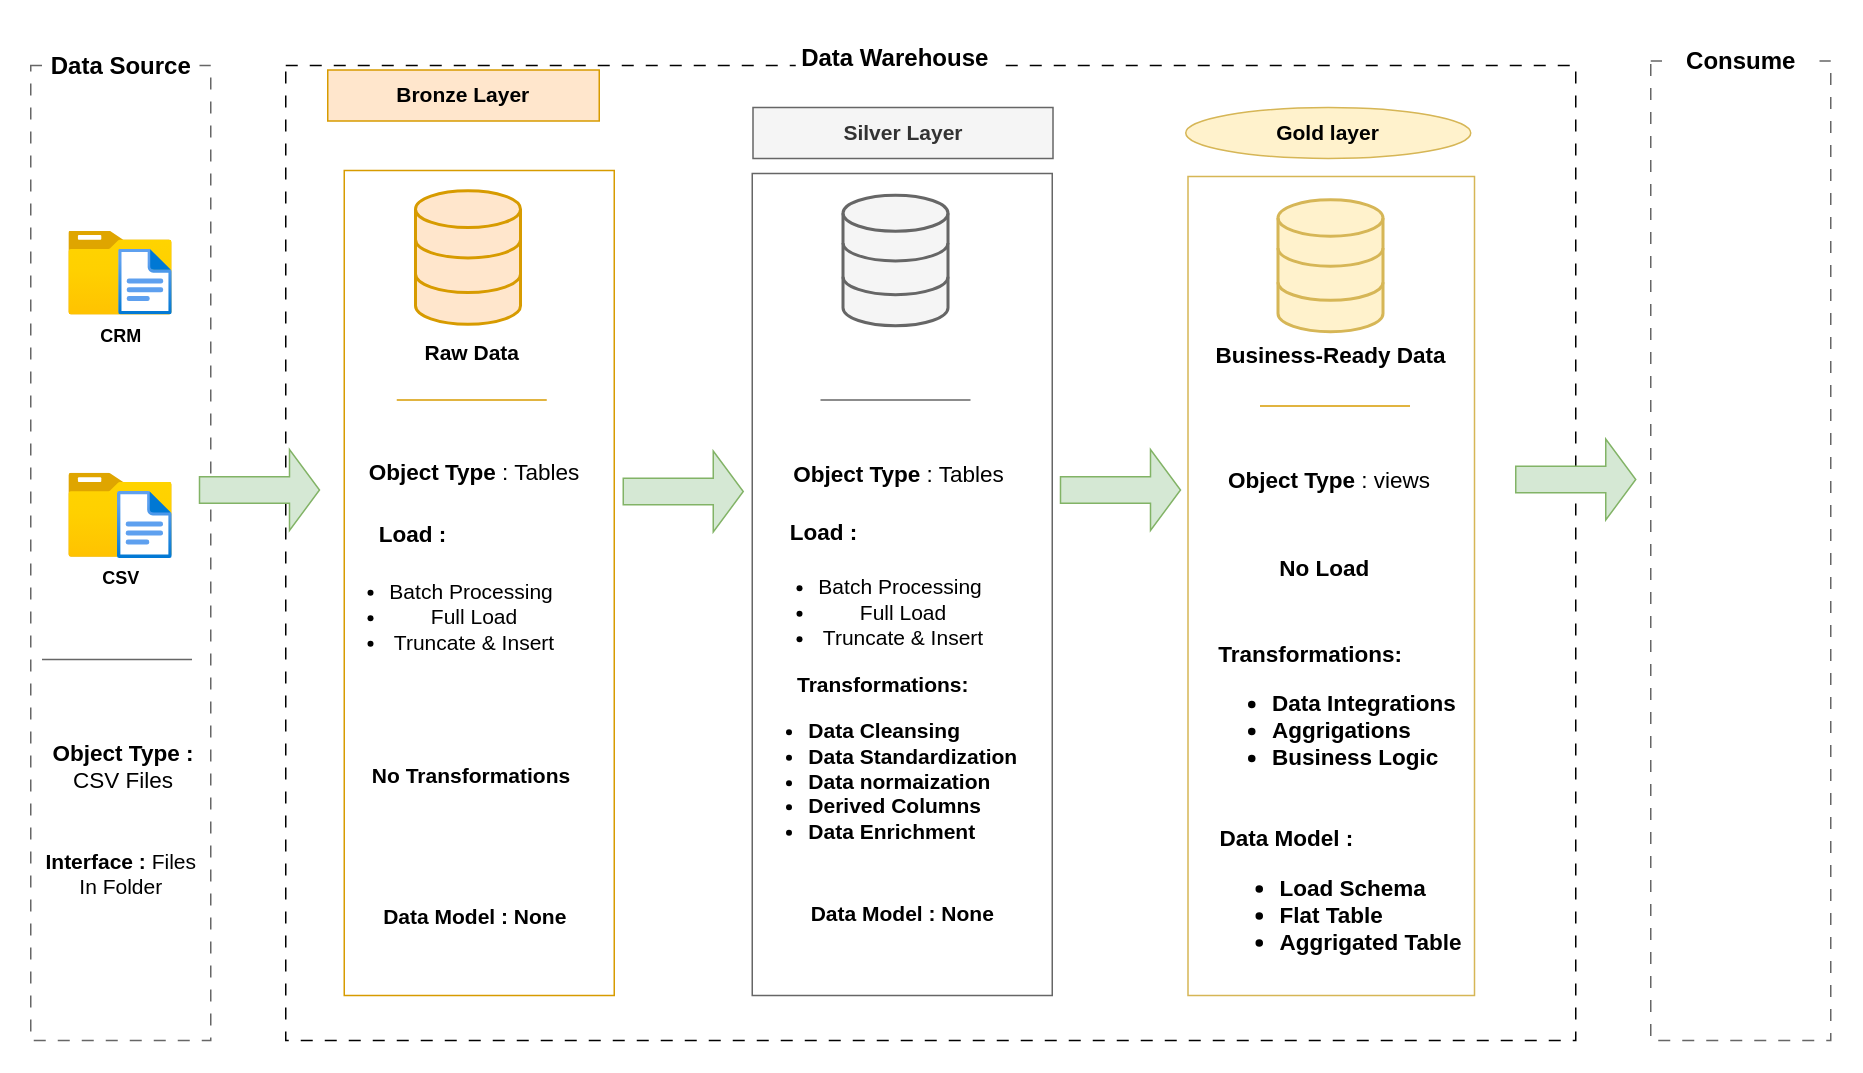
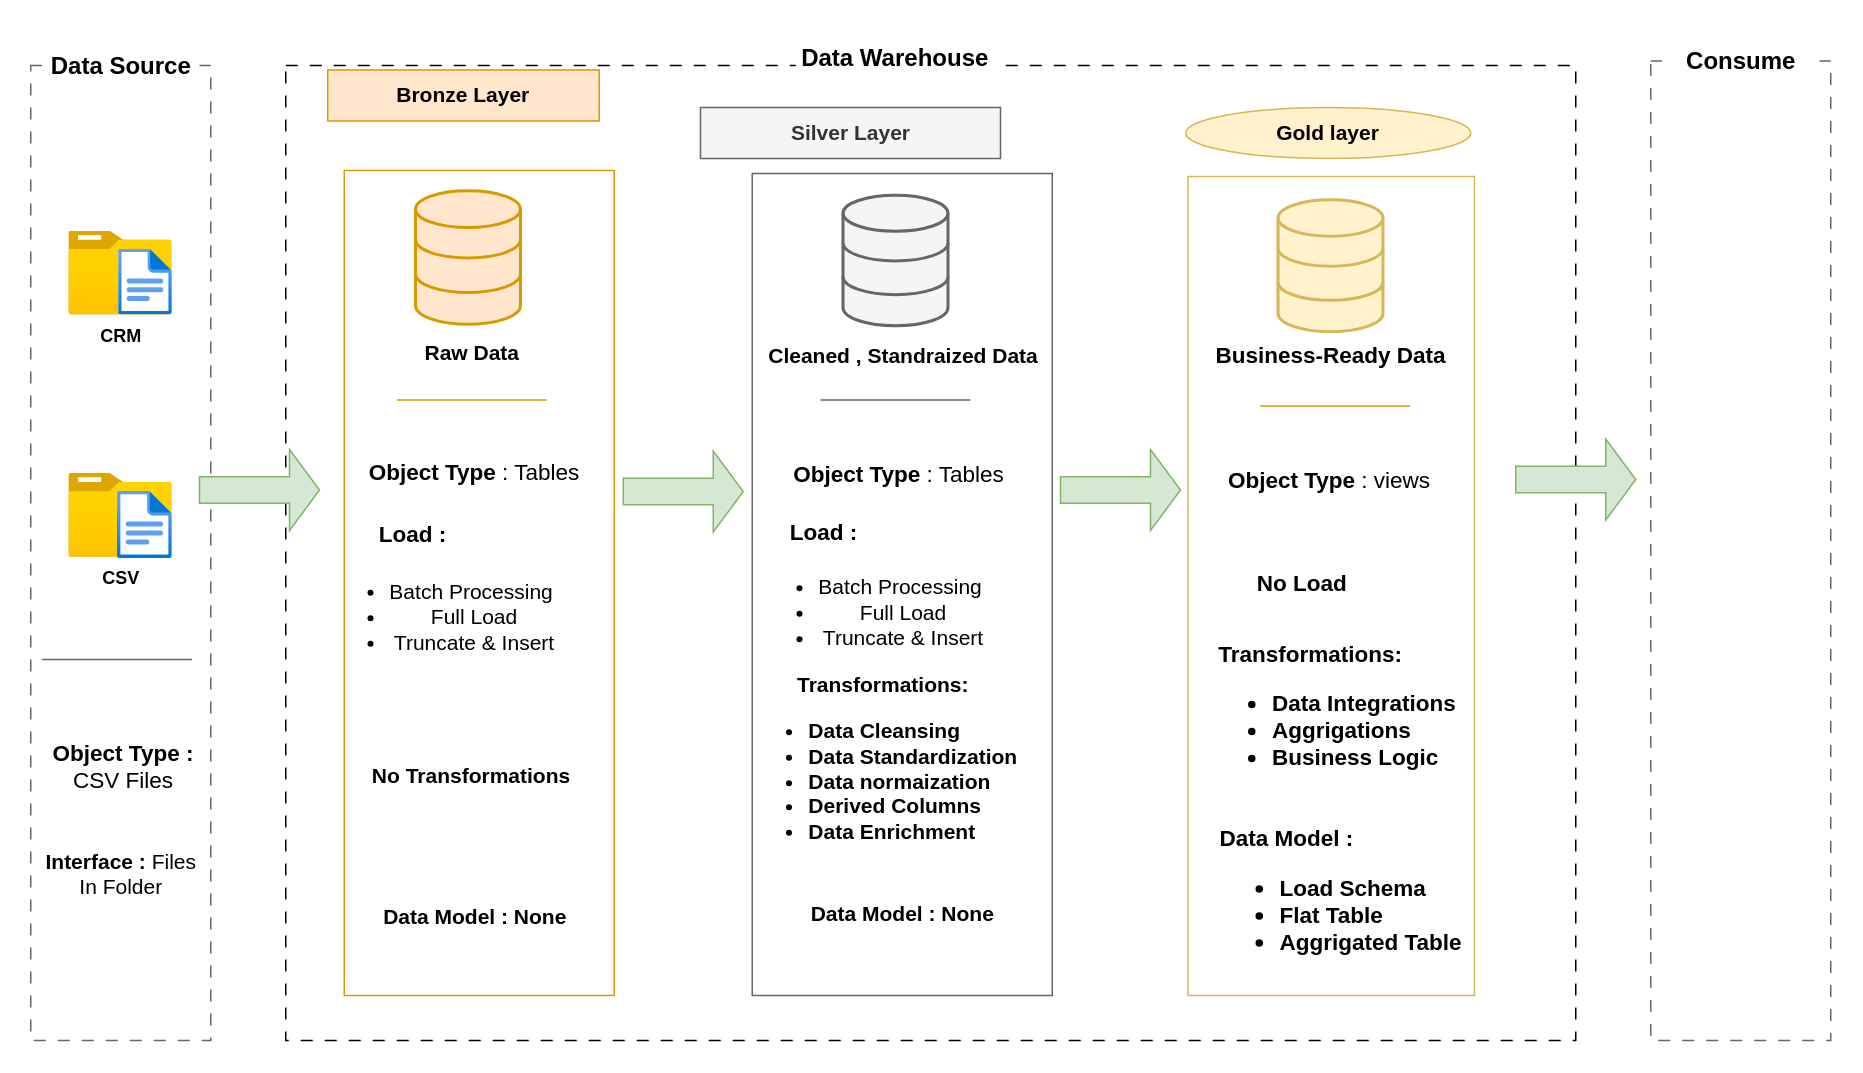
node "Silver Layer": moved (903, 133) -> (851, 133)
node "Cleaned , Standraized Data": added
node "No Load": moved (1328, 568) -> (1306, 583)
